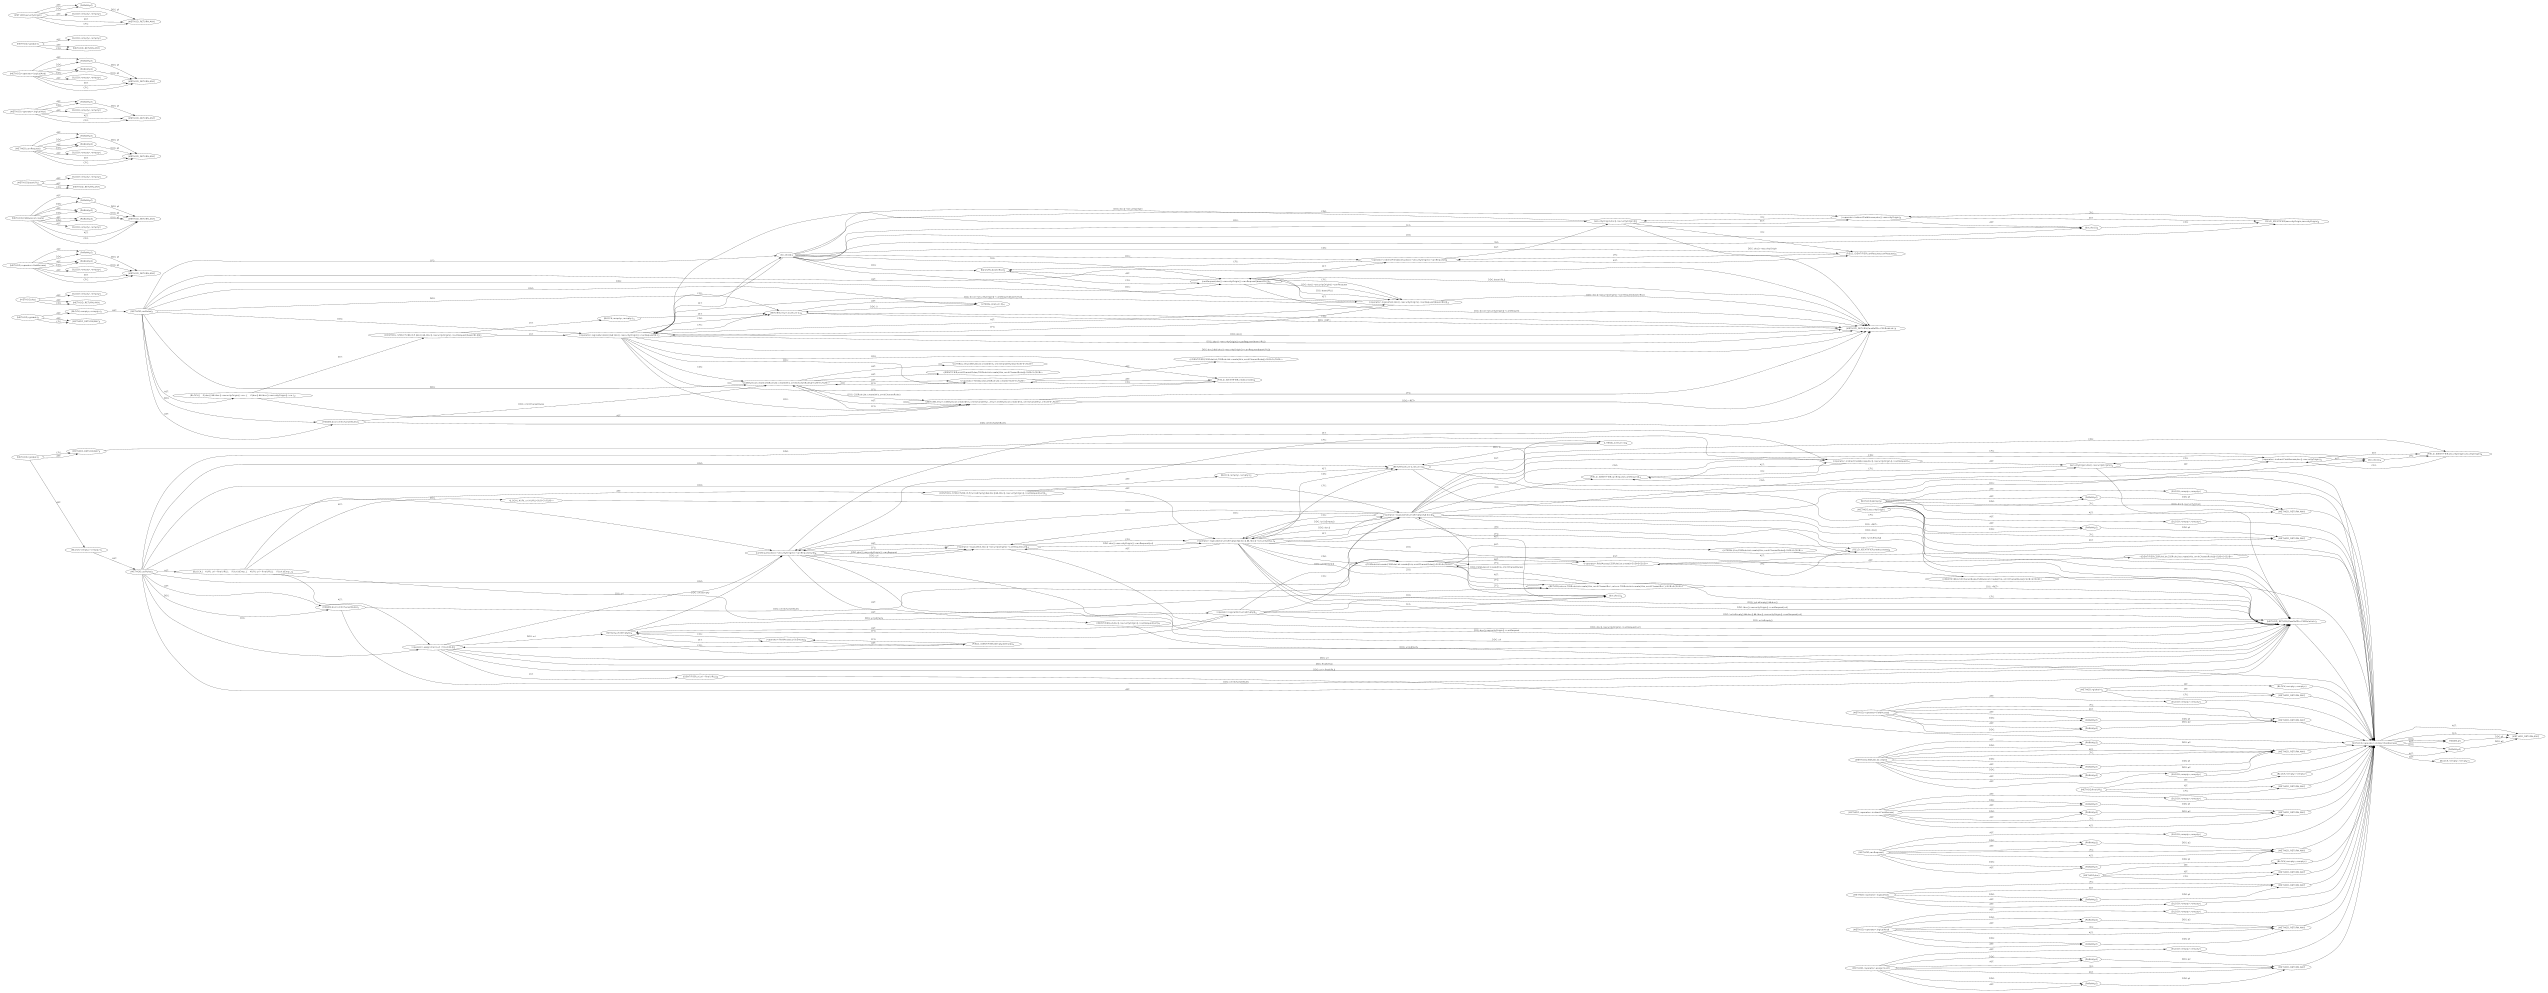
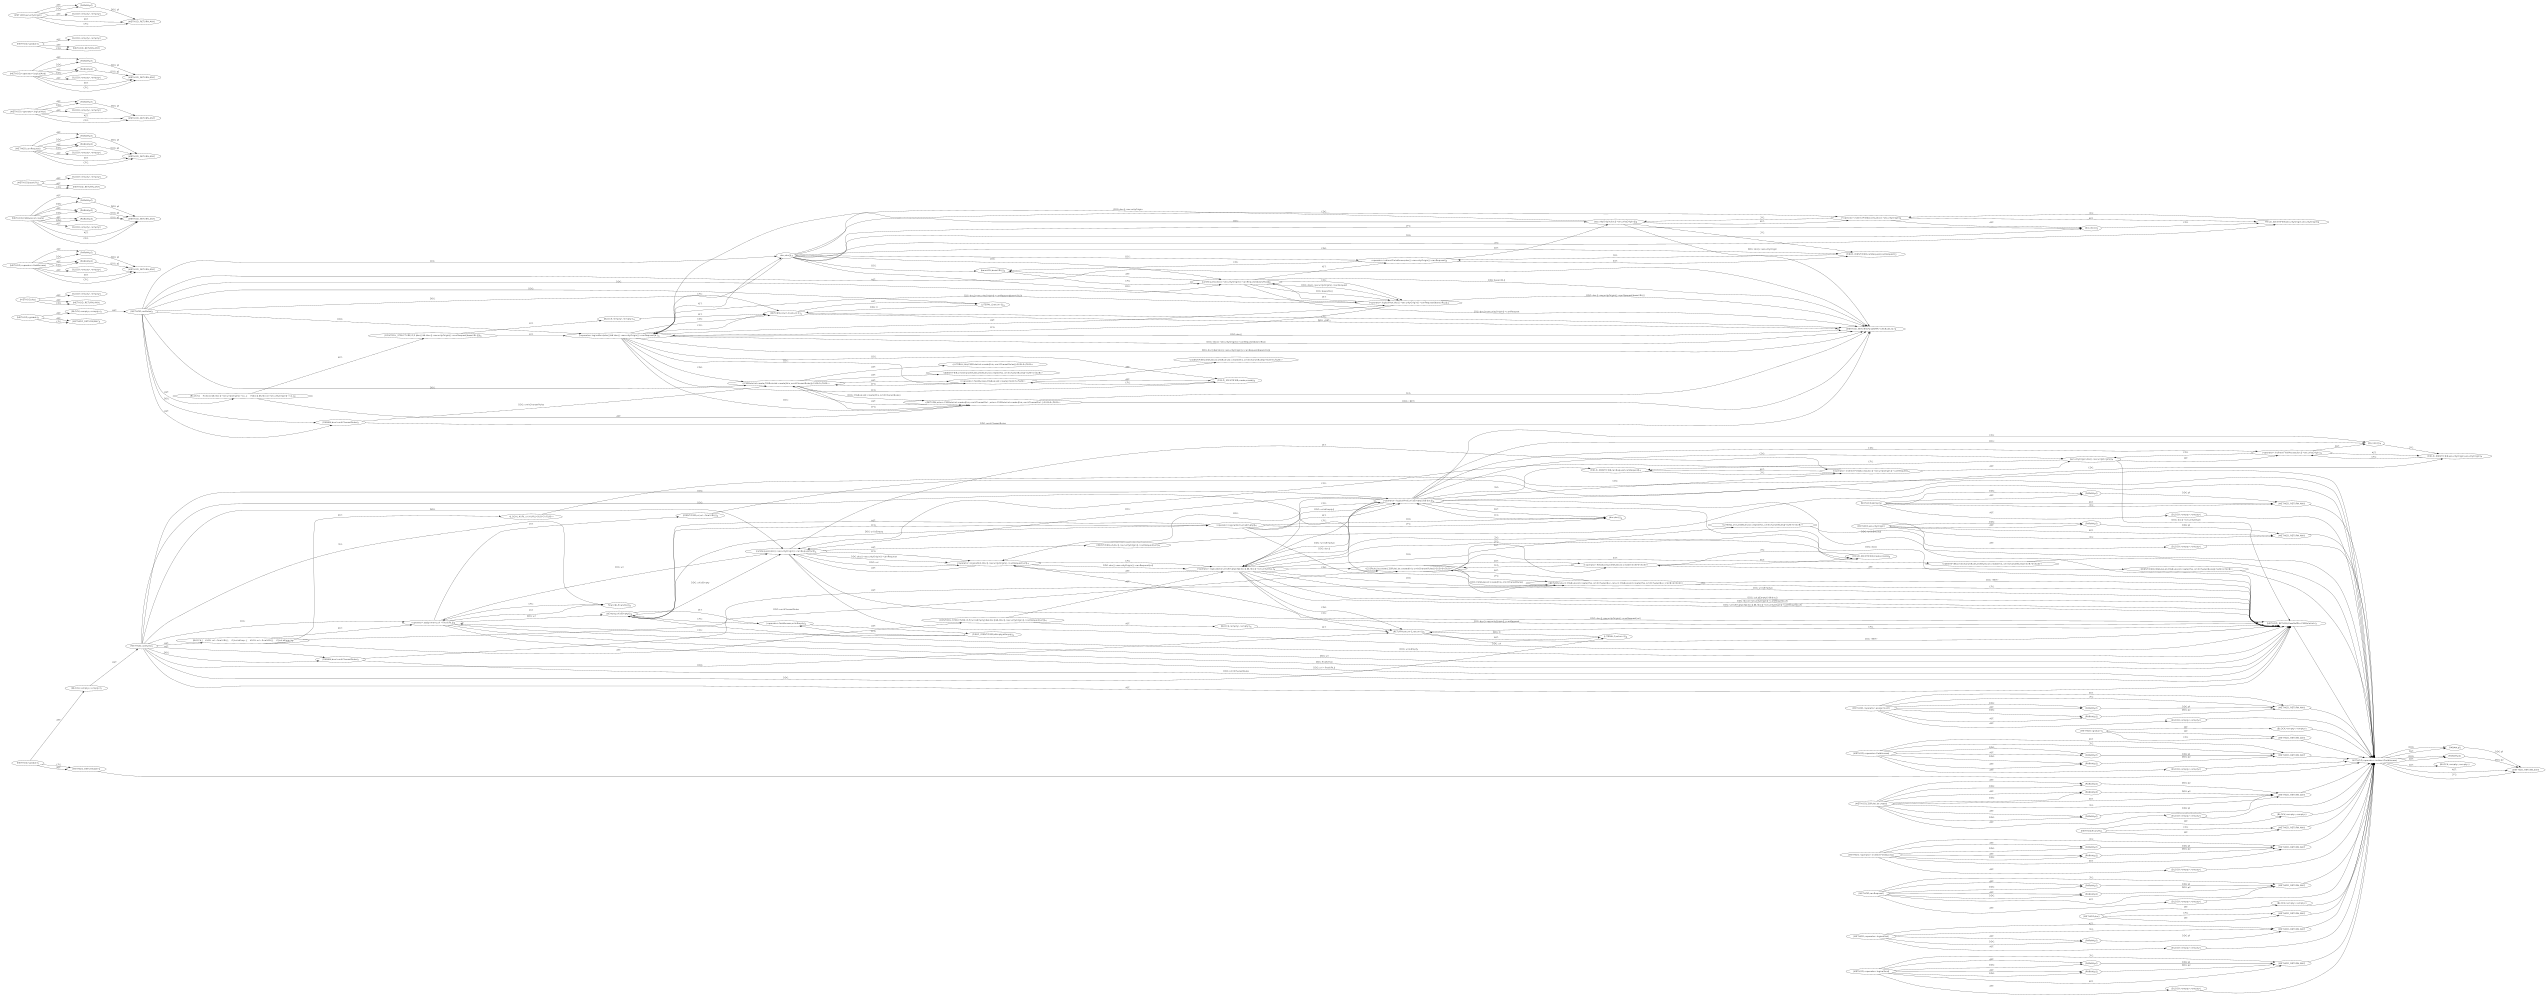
node "(finalURL,finalURL())": added
